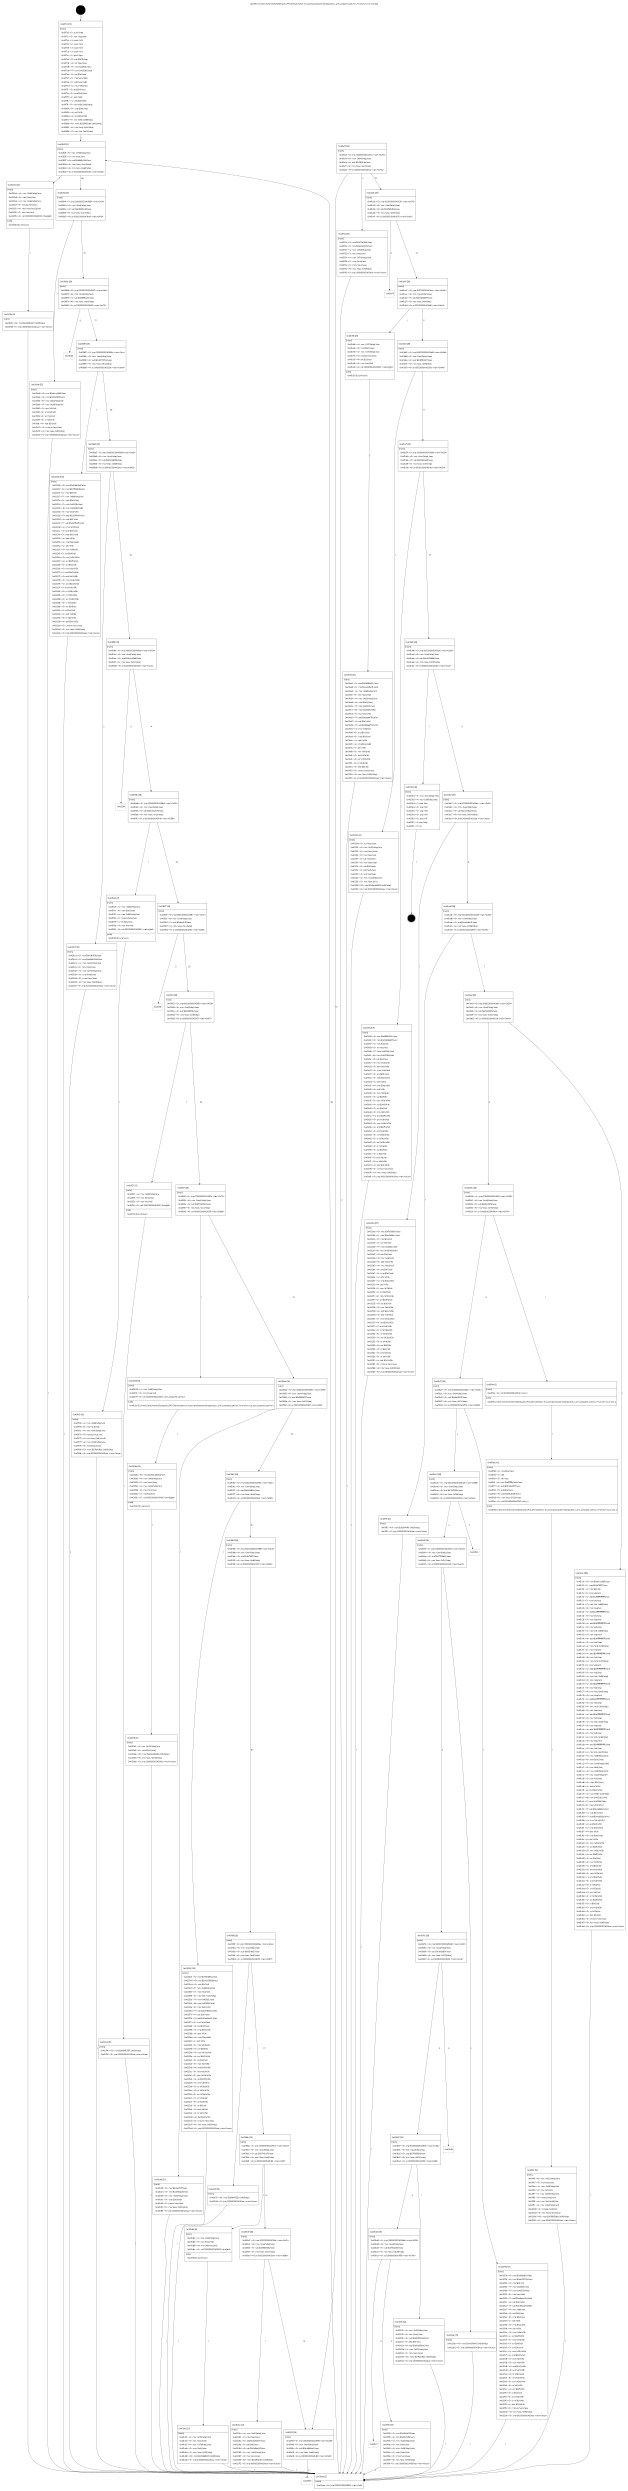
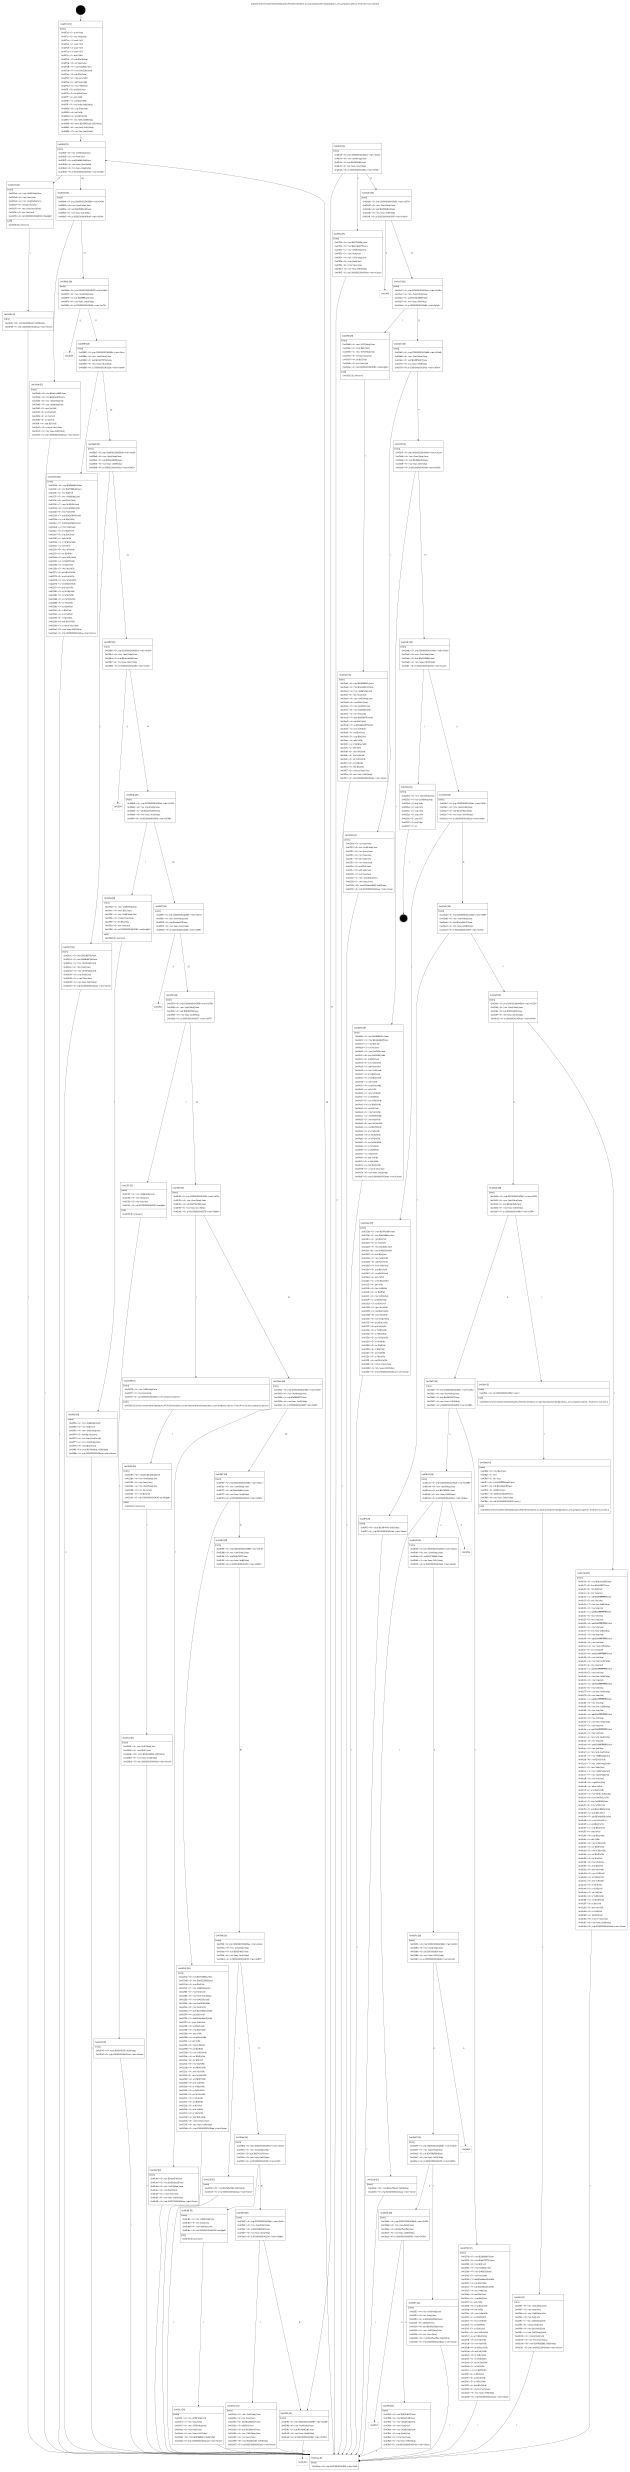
edge "0x401b5f [28]" -> "0x4022ab [15]": now "0x401b43 [28]" -> "0x4022ab [15]"
